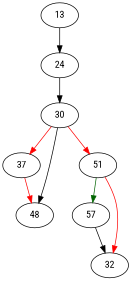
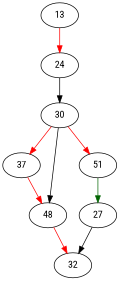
edge "13" -> "24": color black -> red
edge "51" -> "32": now "48" -> "32"
node "57": label "57" -> "27"
